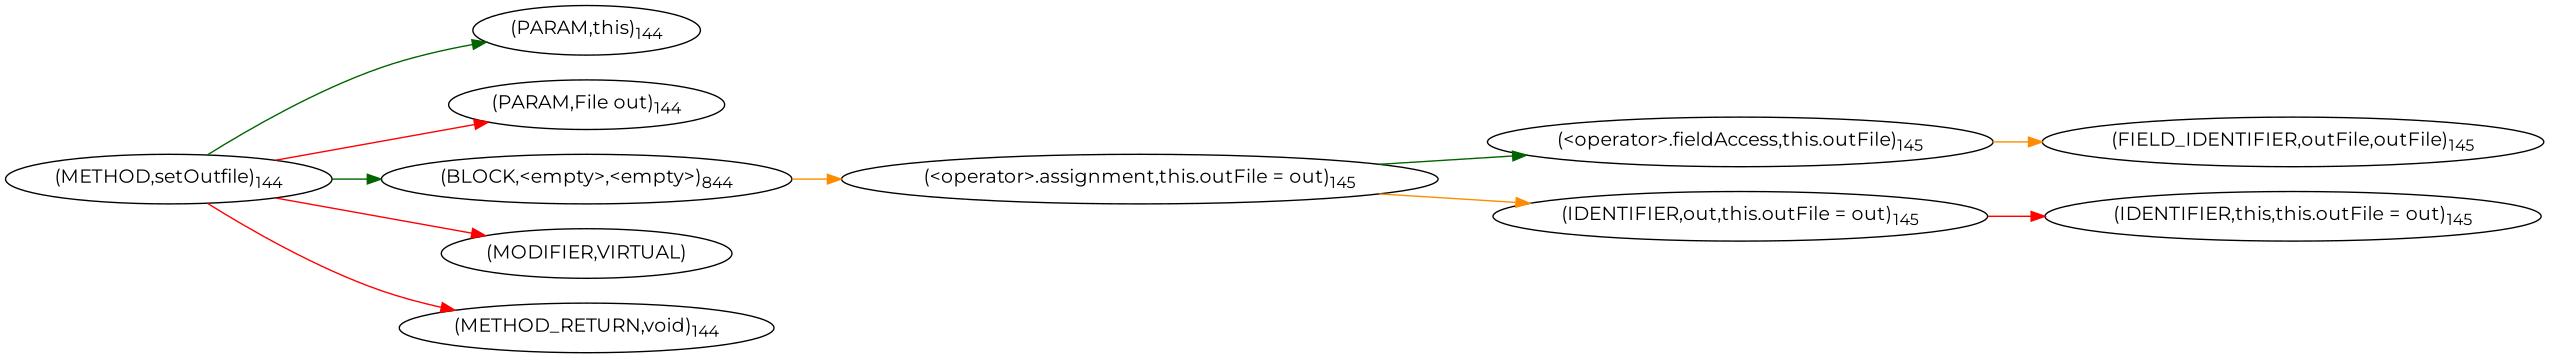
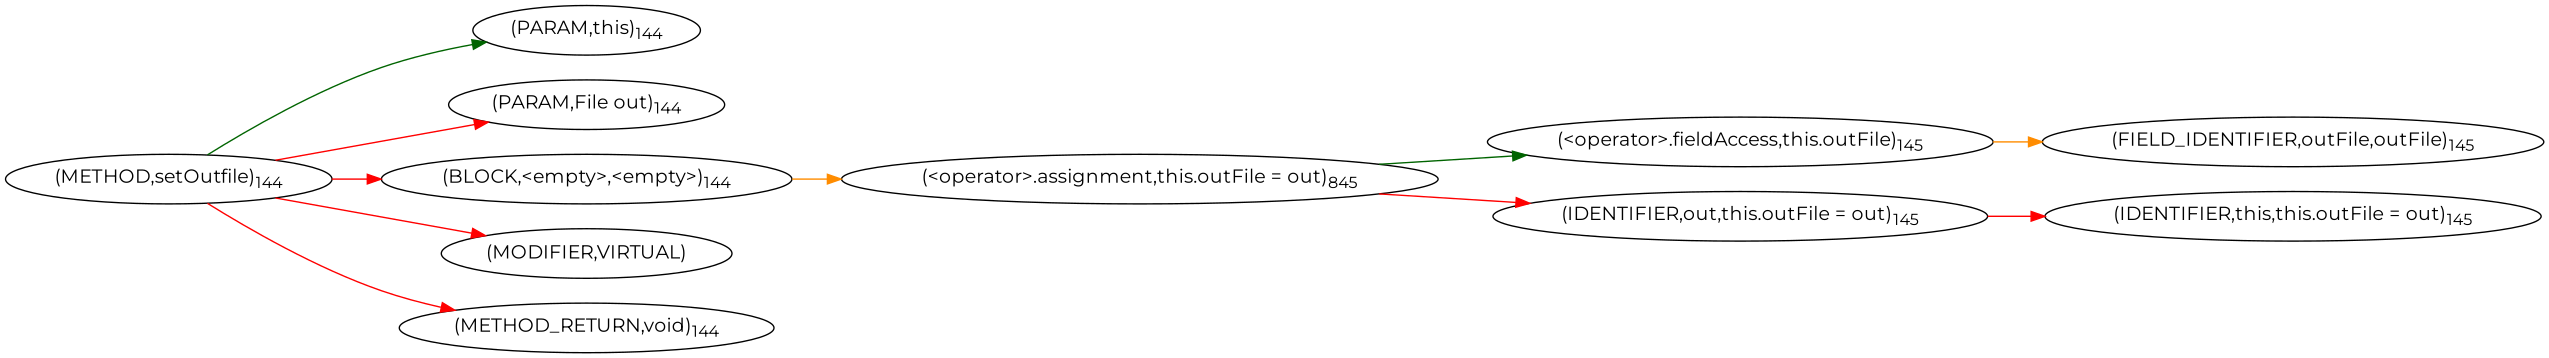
node "(BLOCK,<empty>,<empty>)": text "844" -> "144"
node "(<operator>.assignment,this.outFile = out)": text "145" -> "845"
edge "(METHOD,setOutfile)" -> "(BLOCK,<empty>,<empty>)": color darkgreen -> red
edge "(<operator>.assignment,this.outFile = out)" -> "(IDENTIFIER,out,this.outFile = out)": color darkorange -> red
